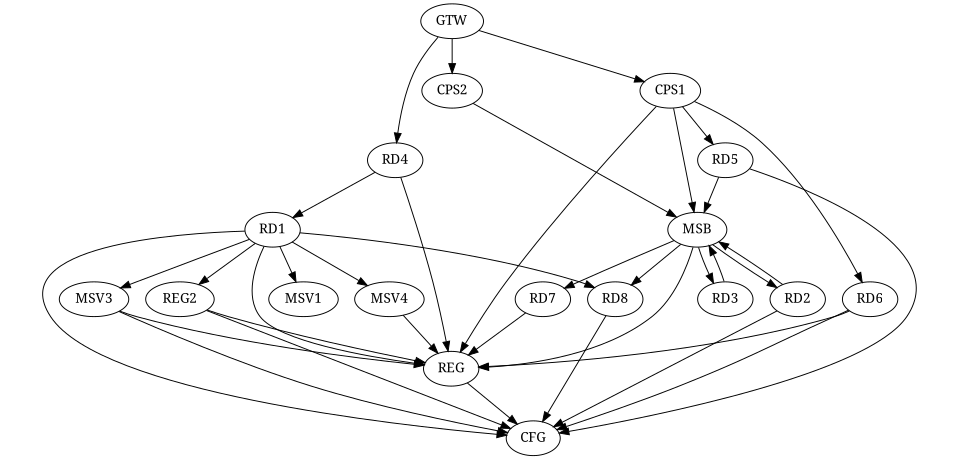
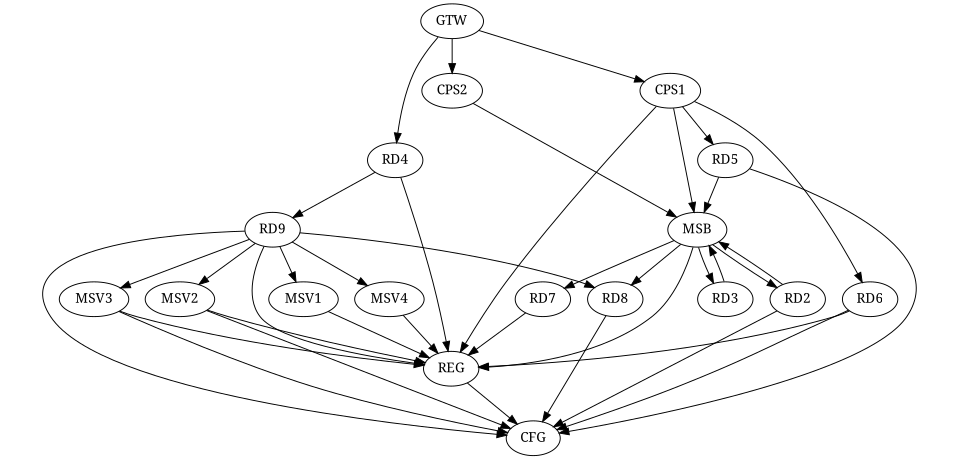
node "RD1": label "RD1" -> "RD9"
node "REG2": label "REG2" -> "MSV2"
edge "MSV1" -> "REG": added
